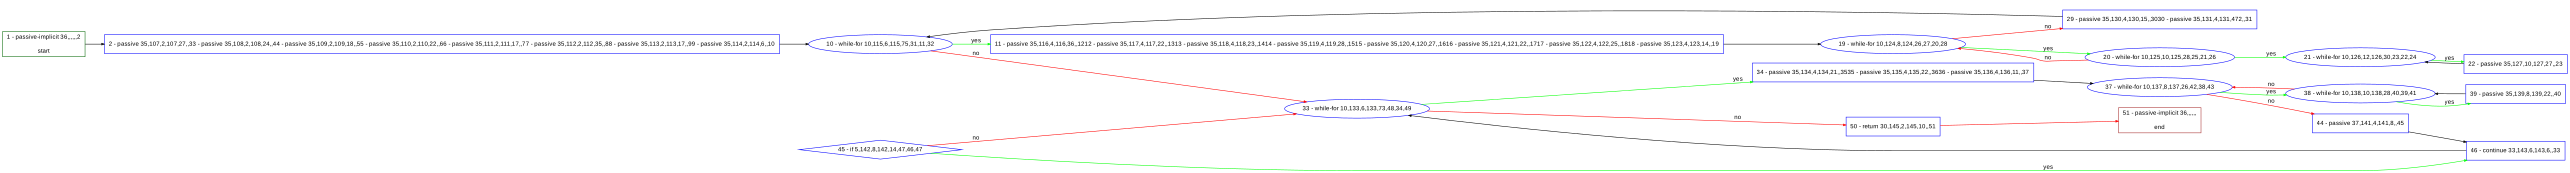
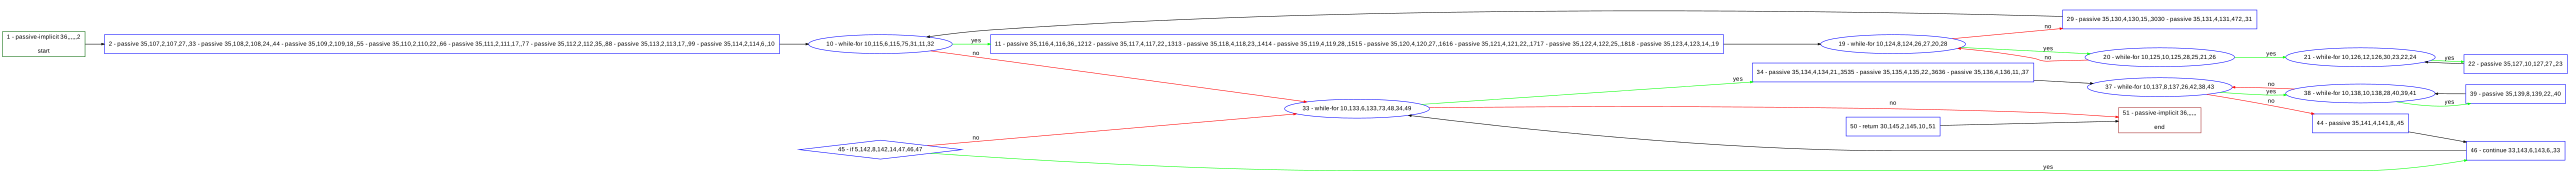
edge "33 - while-for 10,133,6,133,73,48,34,49" -> "50 - return 30,145,2,145,10,,51": now "33 - while-for 10,133,6,133,73,48,34,49" -> "51 - passive-implicit 36,,,,,, end"
edge "50 - return 30,145,2,145,10,,51" -> "51 - passive-implicit 36,,,,,, end": color #ff0000 -> #000000
node "44 - passive 37,141,4,141,8,,45": label "44 - passive 37,141,4,141,8,,45" -> "44 - passive 35,141,4,141,8,,45"
